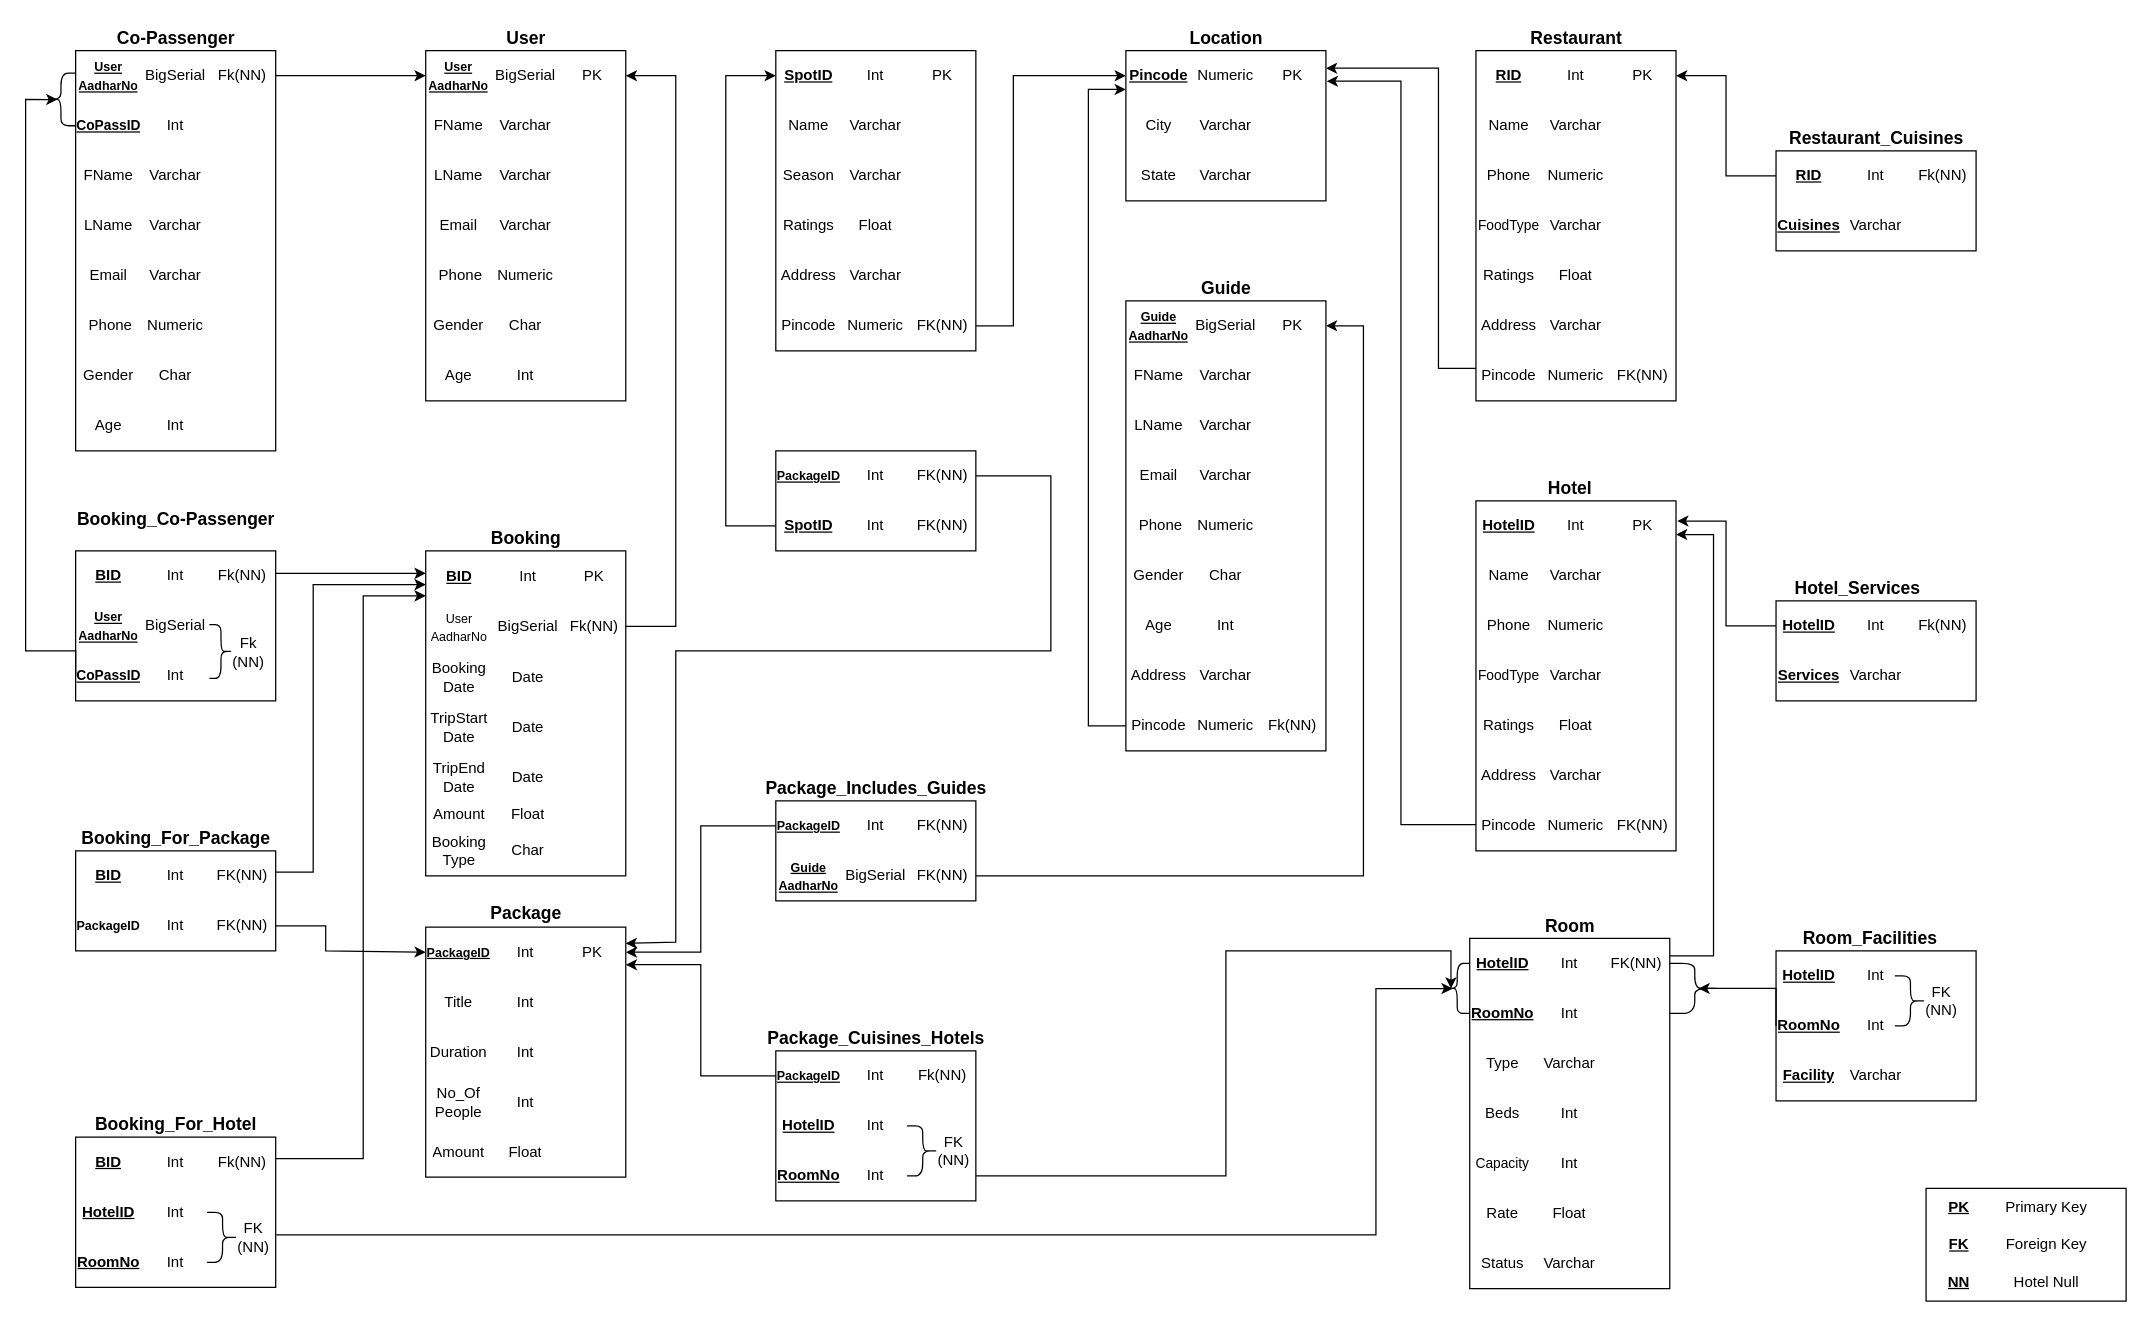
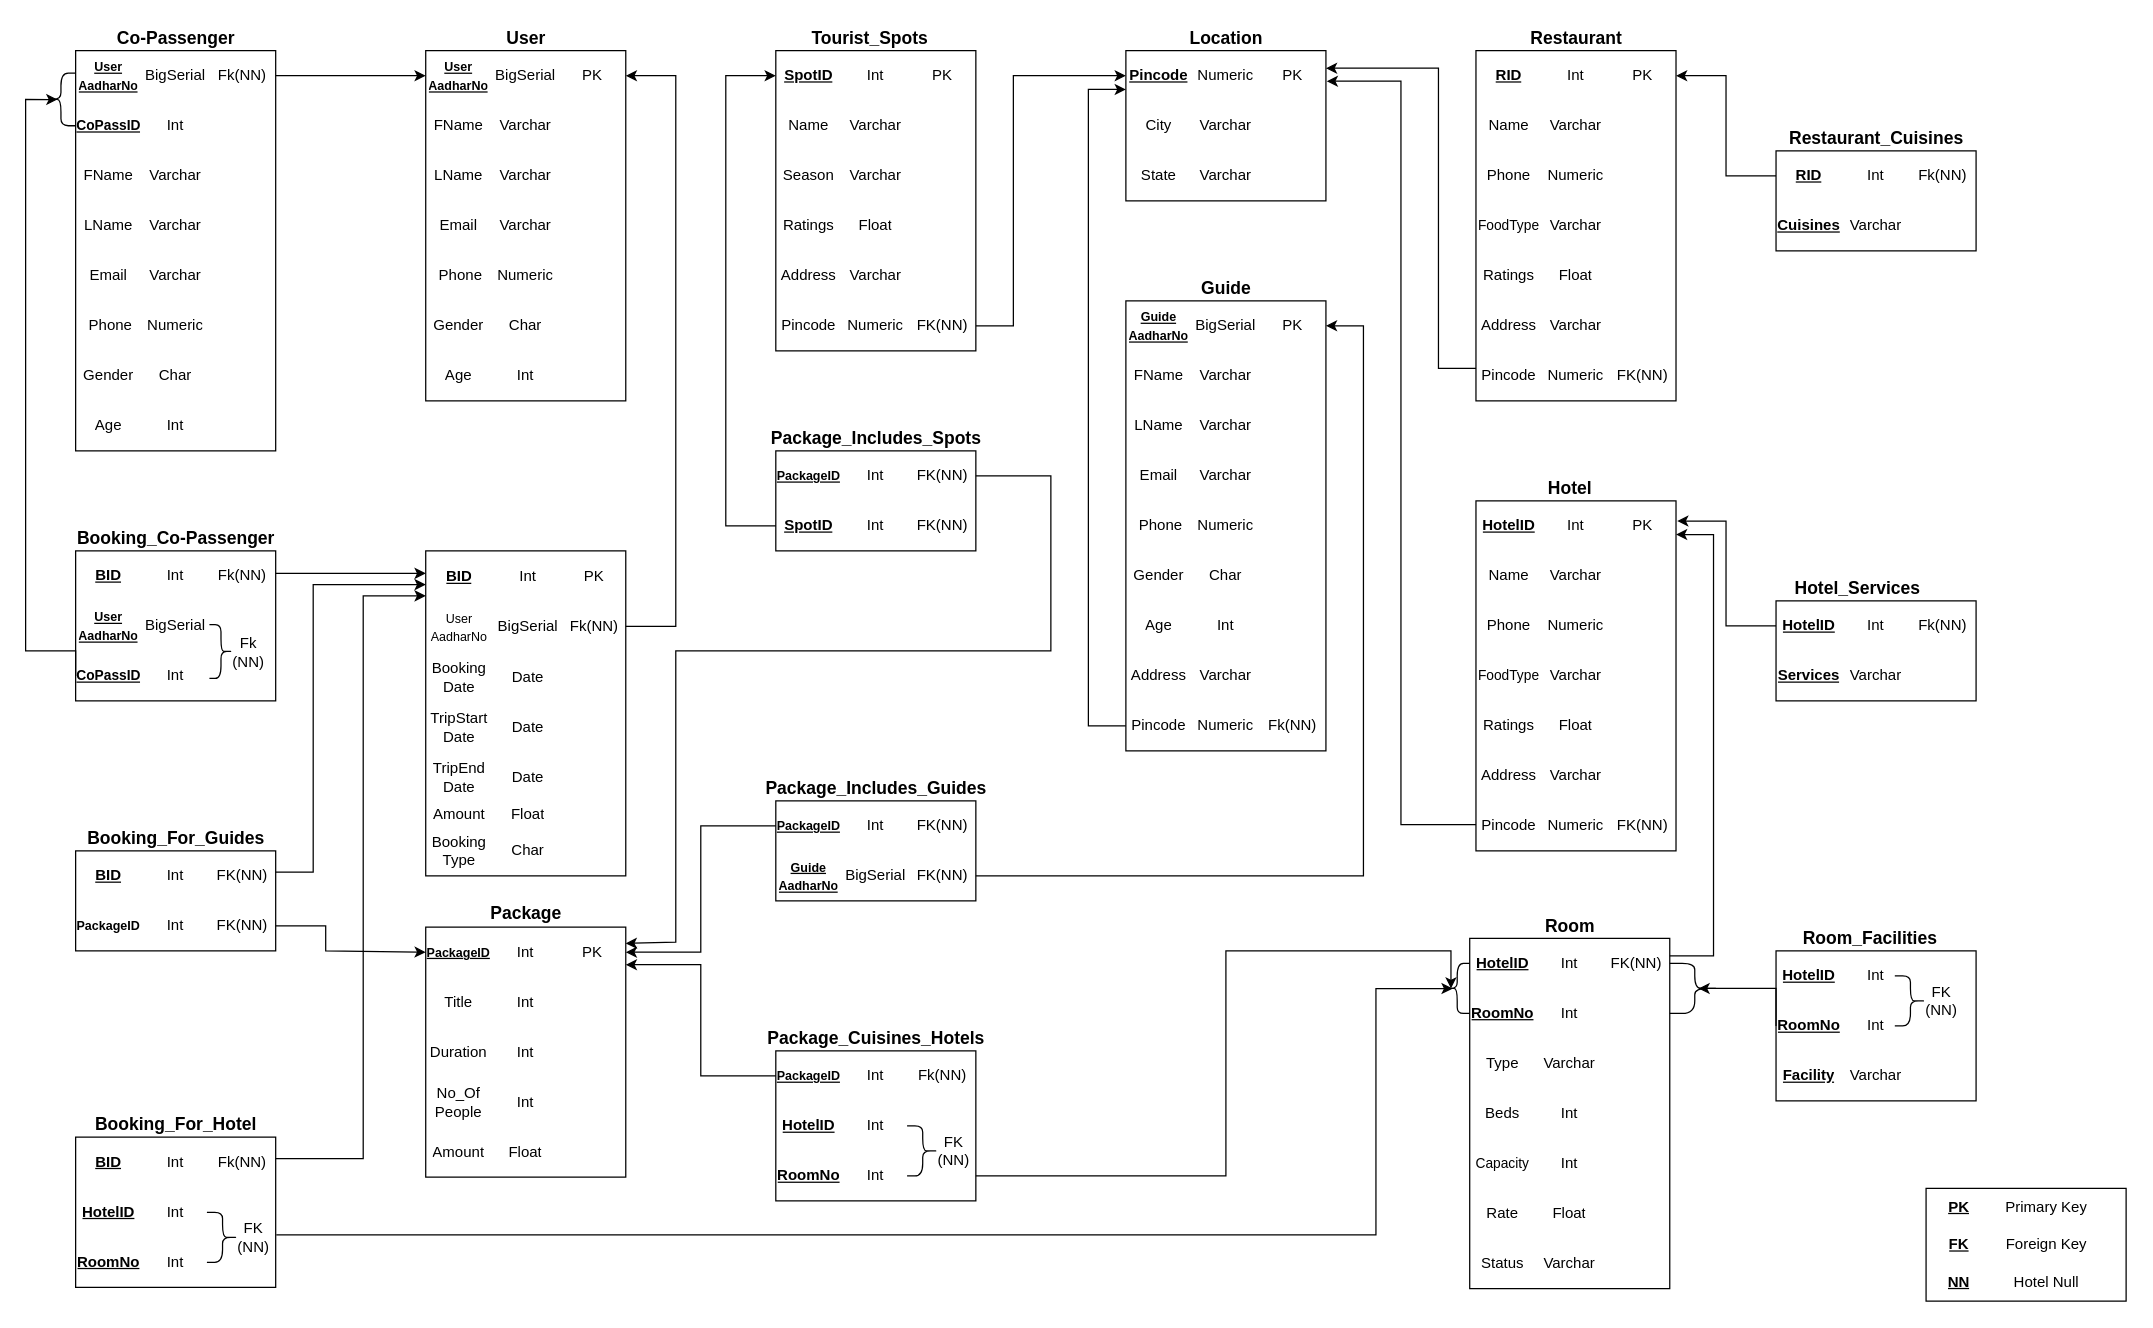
node "Tourist_Spots": added
node "Package_Includes_Spots": added
node "Booking_Co-Passenger": moved (176, 519) -> (176, 538)
node "Booking": removed
node "Booking_For_Package": label "Booking_For_Package" -> "Booking_For_Guides"
